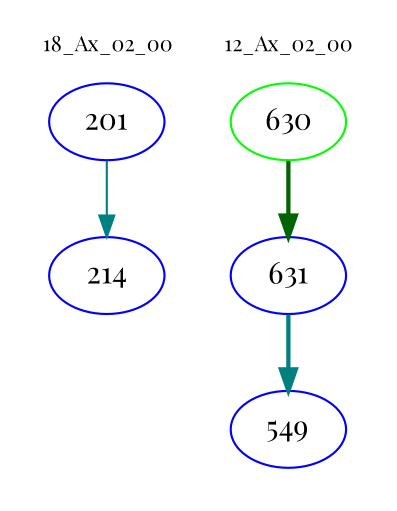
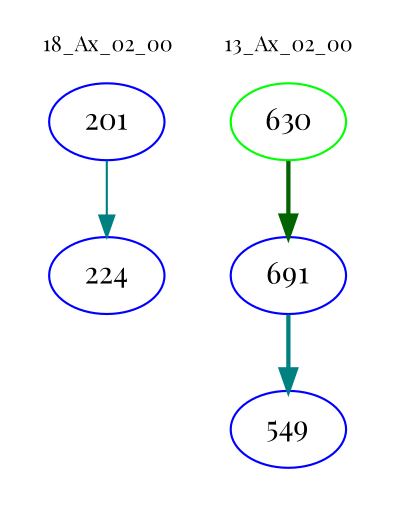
cluster "12_Ax_02_00": label "12_Ax_02_00" -> "13_Ax_02_00"
node "214": label "214" -> "224"
node "631": label "631" -> "691"
